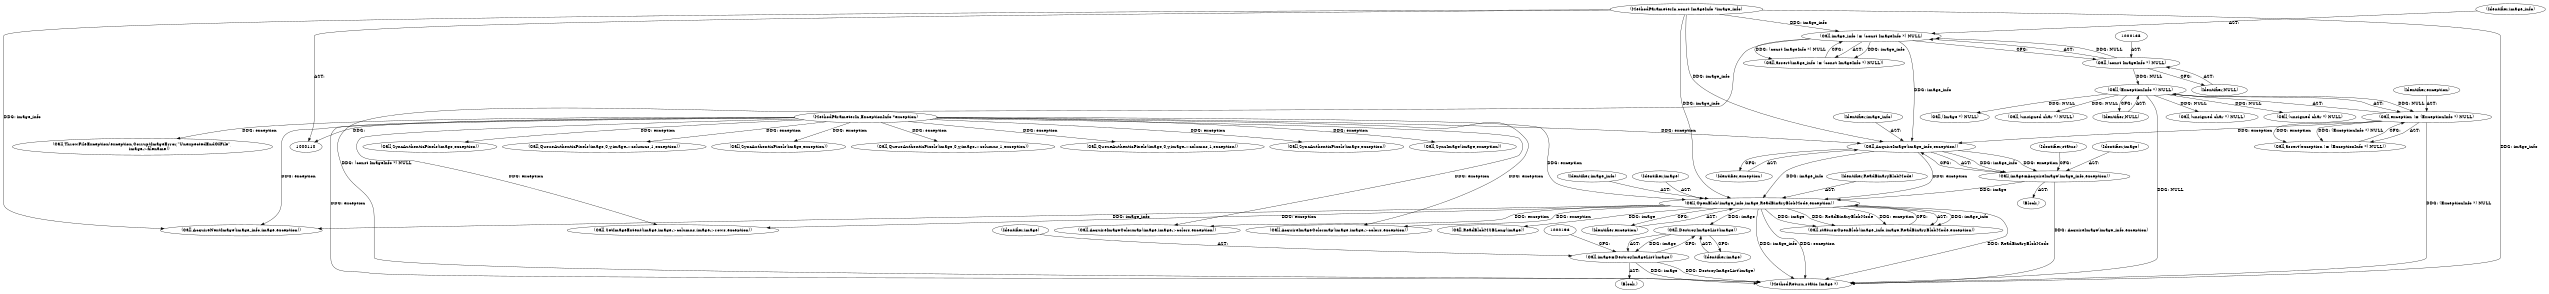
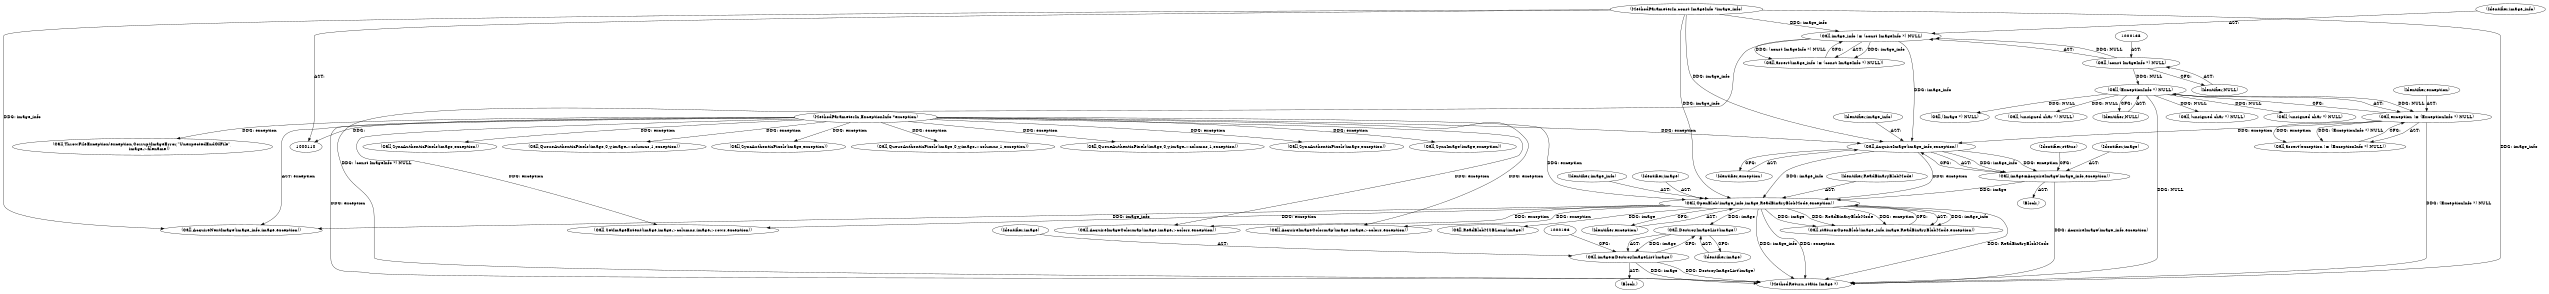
edge "(Call,image_info != (const ImageInfo *) NULL)" -> "(Call,(const ImageInfo *) NULL)": removed, label "CFG:"
edge "(Call,exception != (ExceptionInfo *) NULL)" -> "(Call,(ExceptionInfo *) NULL)": label "AST: " -> "CFG: "
edge "(MethodParameterIn,ExceptionInfo *exception)" -> "(Call,AcquireNextImage(image_info,image,exception))": label "DDG: exception" -> "AST: exception"
